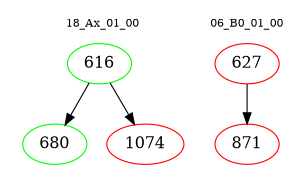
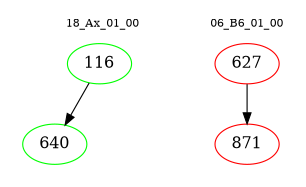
cluster "06_B0_01_00": label "06_B0_01_00" -> "06_B6_01_00"
node "616": label "616" -> "116"
node "680": label "680" -> "640"
node "1074": removed
